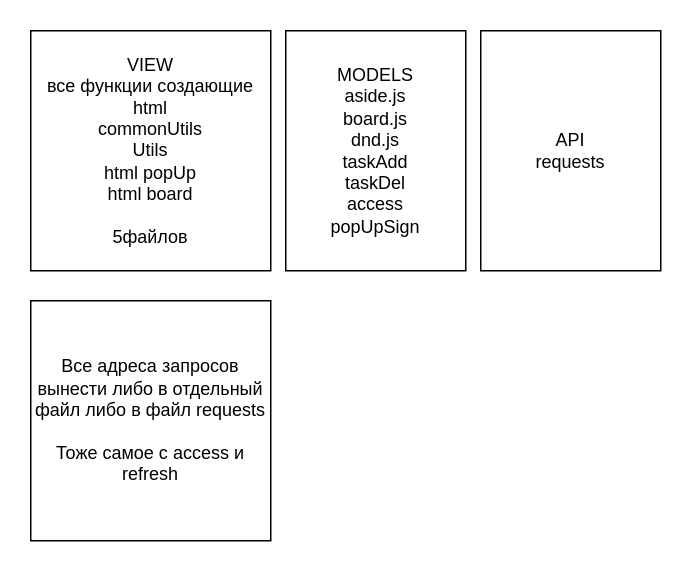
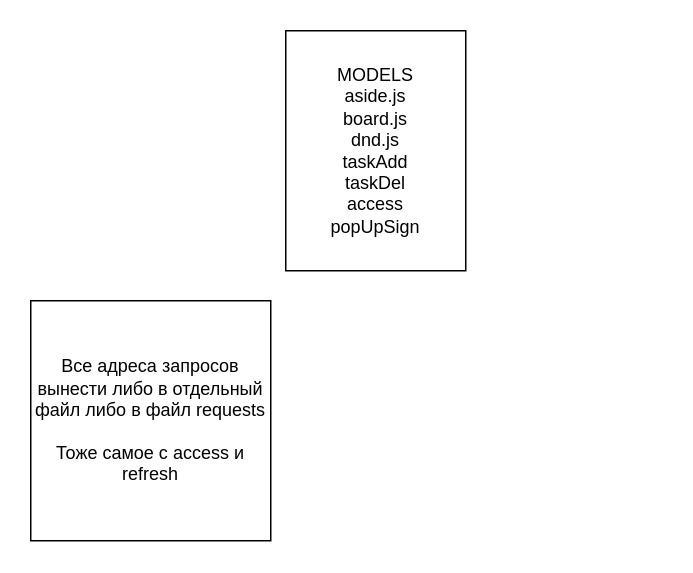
node "VIEW все функции создающие html commonUtils Utils html popUp html board 5файлов": removed
node "API requests": removed
